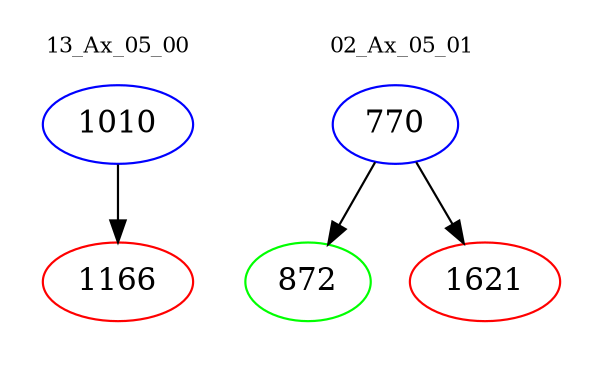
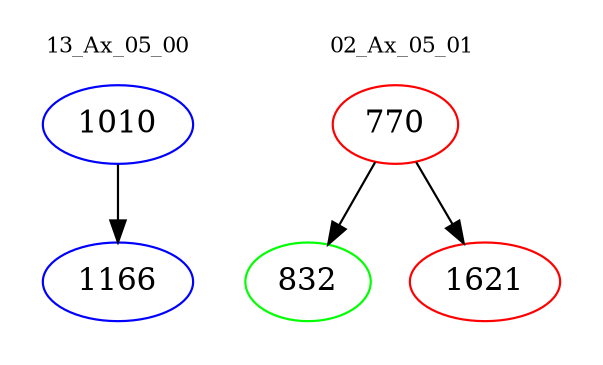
node "770": color blue -> red
node "1166": color red -> blue
node "872": label "872" -> "832"
